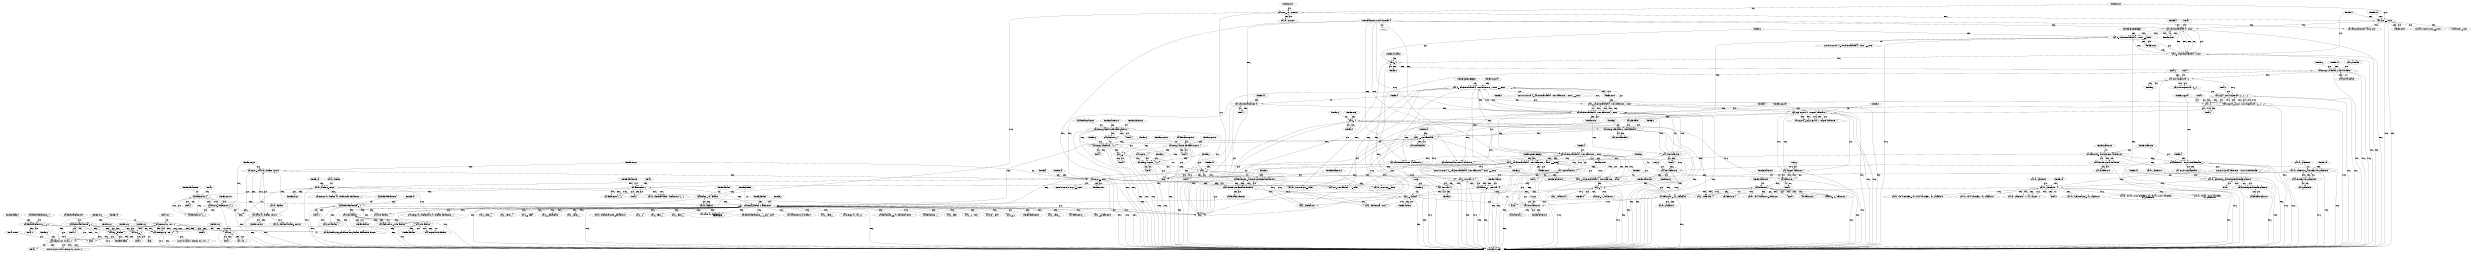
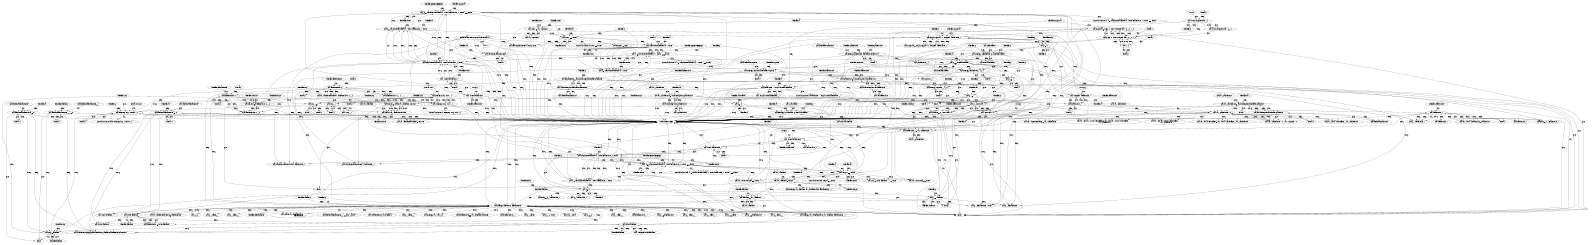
edge "(Call,memcpy(&rar_header, p, sizeof(rar_header)))" -> "(Call,(const unsigned char *)p)": removed, label "DDG:"
edge "(Call,header_size += rar->packed_size)" -> "(MethodReturn,RET)": reversed
